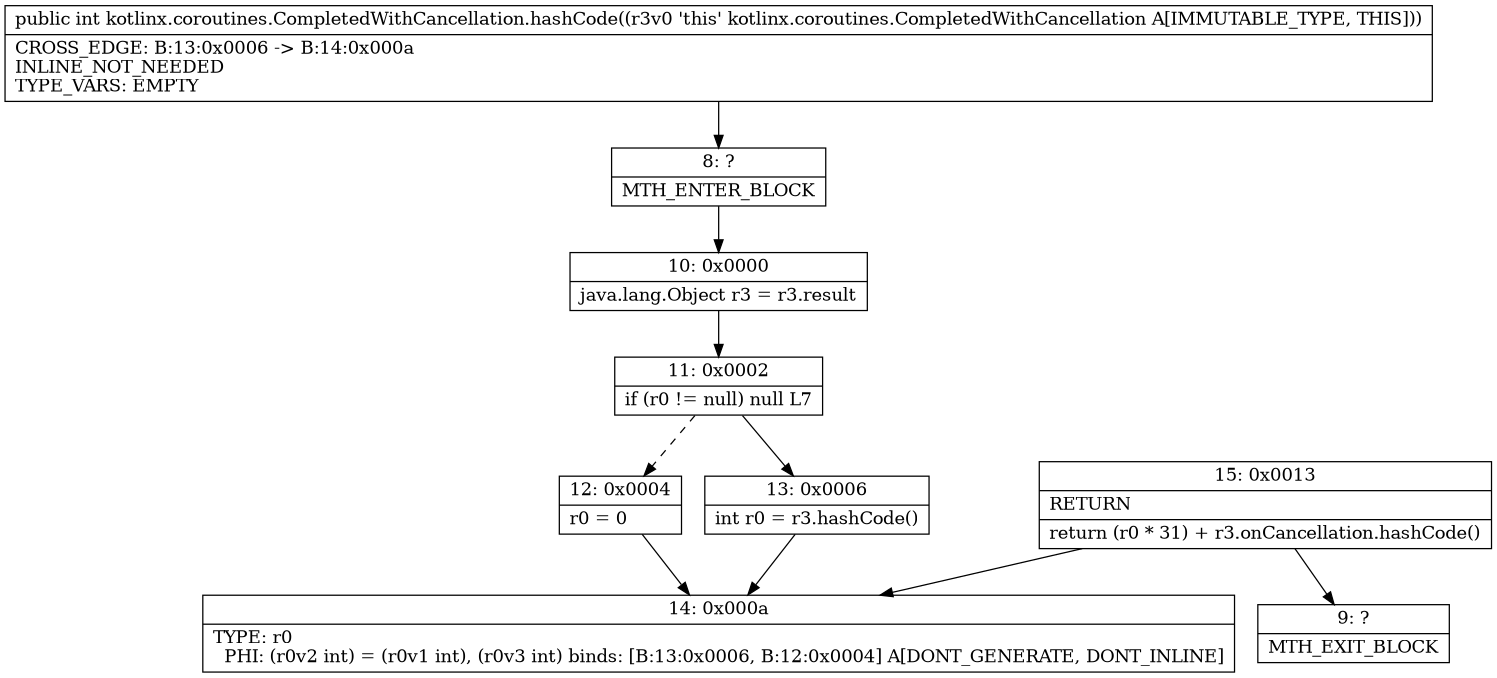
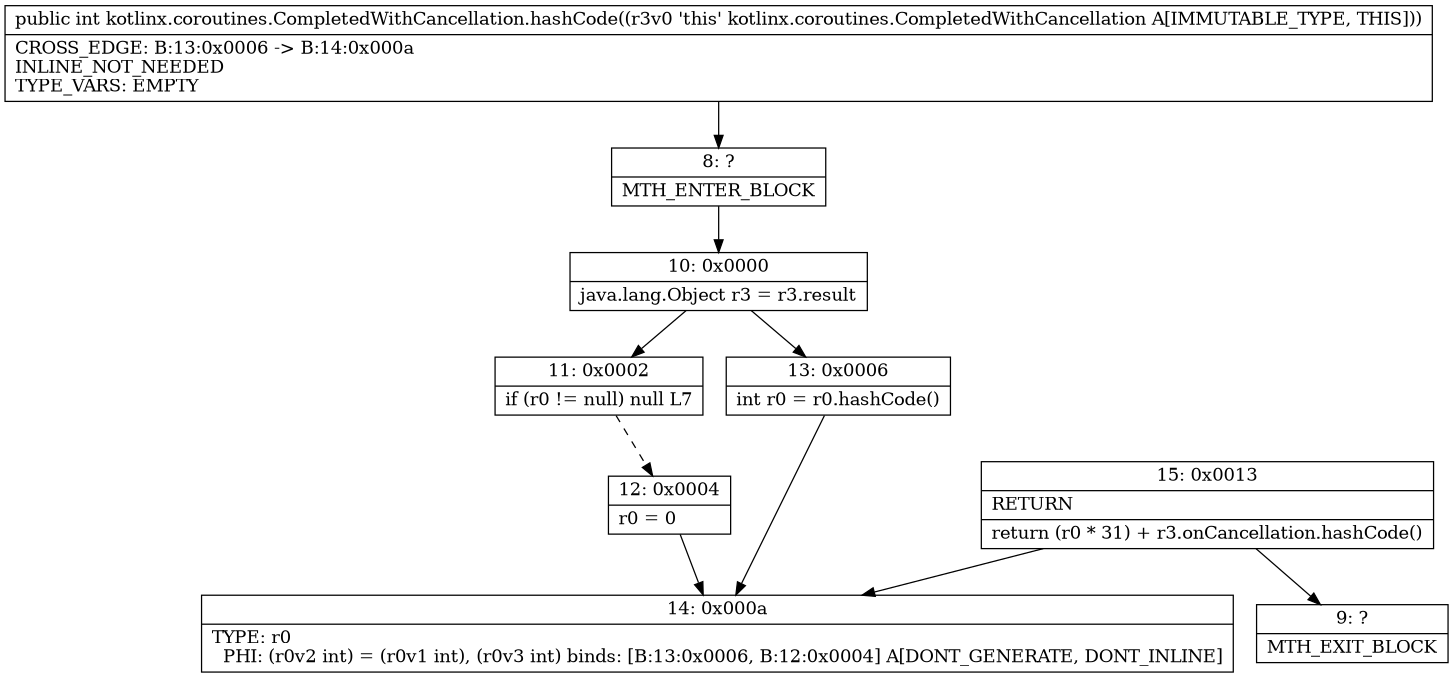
edge "11: 0x0002" -> "13: 0x0006": now "10: 0x0000" -> "13: 0x0006"
node "13: 0x0006": text "int r0 = r3.hashCode()" -> "int r0 = r0.hashCode()"
